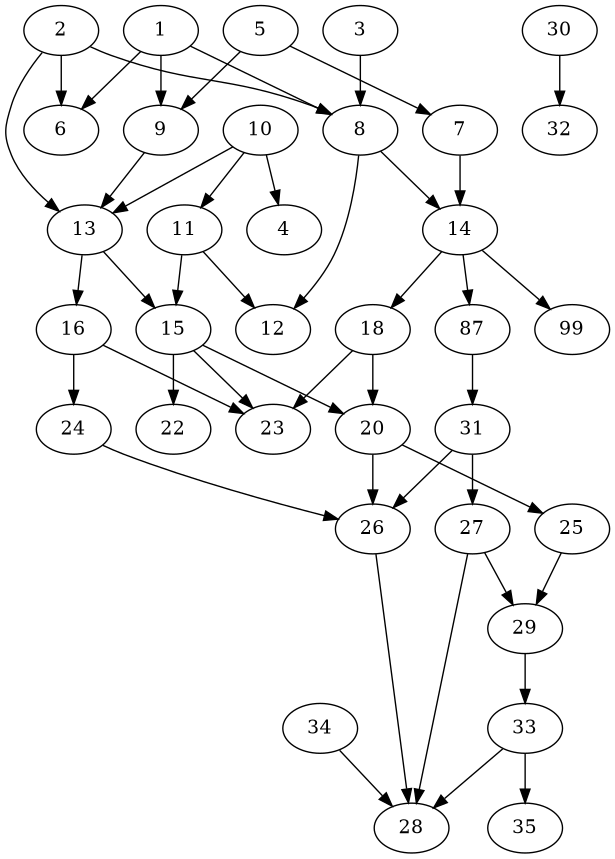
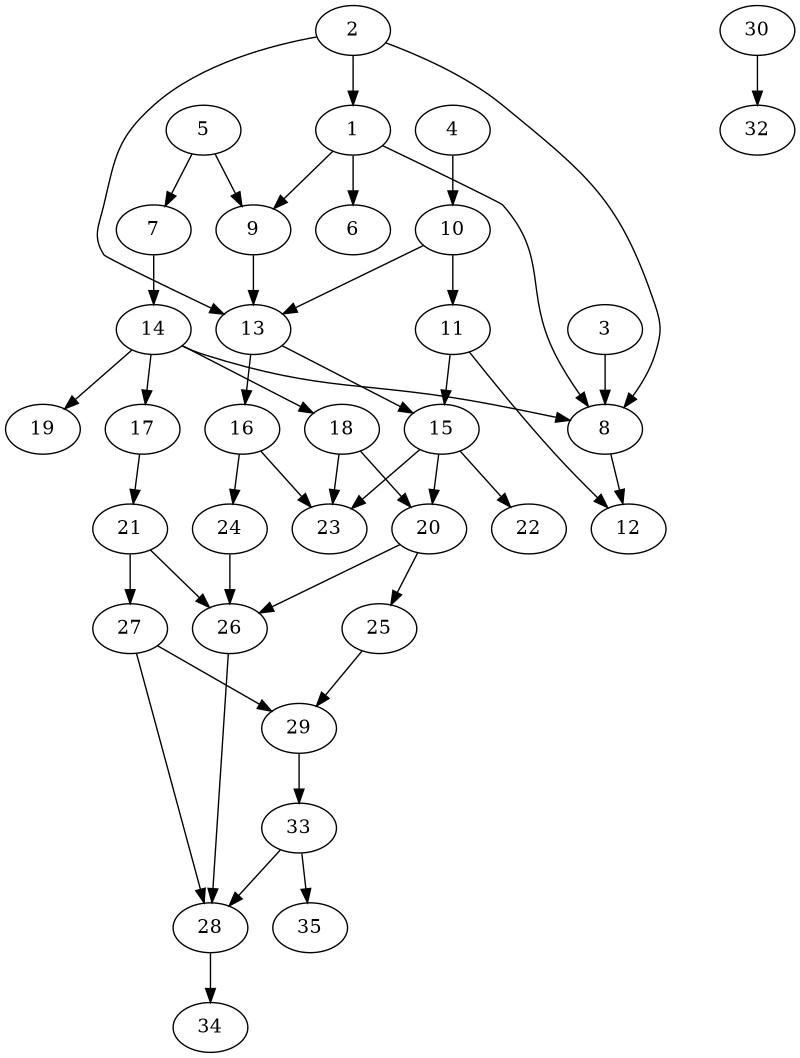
edge "2" -> "6": now "2" -> "1"
edge "10" -> "4": reversed
edge "8" -> "14": reversed
node "87": label "87" -> "17"
node "99": label "99" -> "19"
node "31": label "31" -> "21"
edge "34" -> "28": reversed
